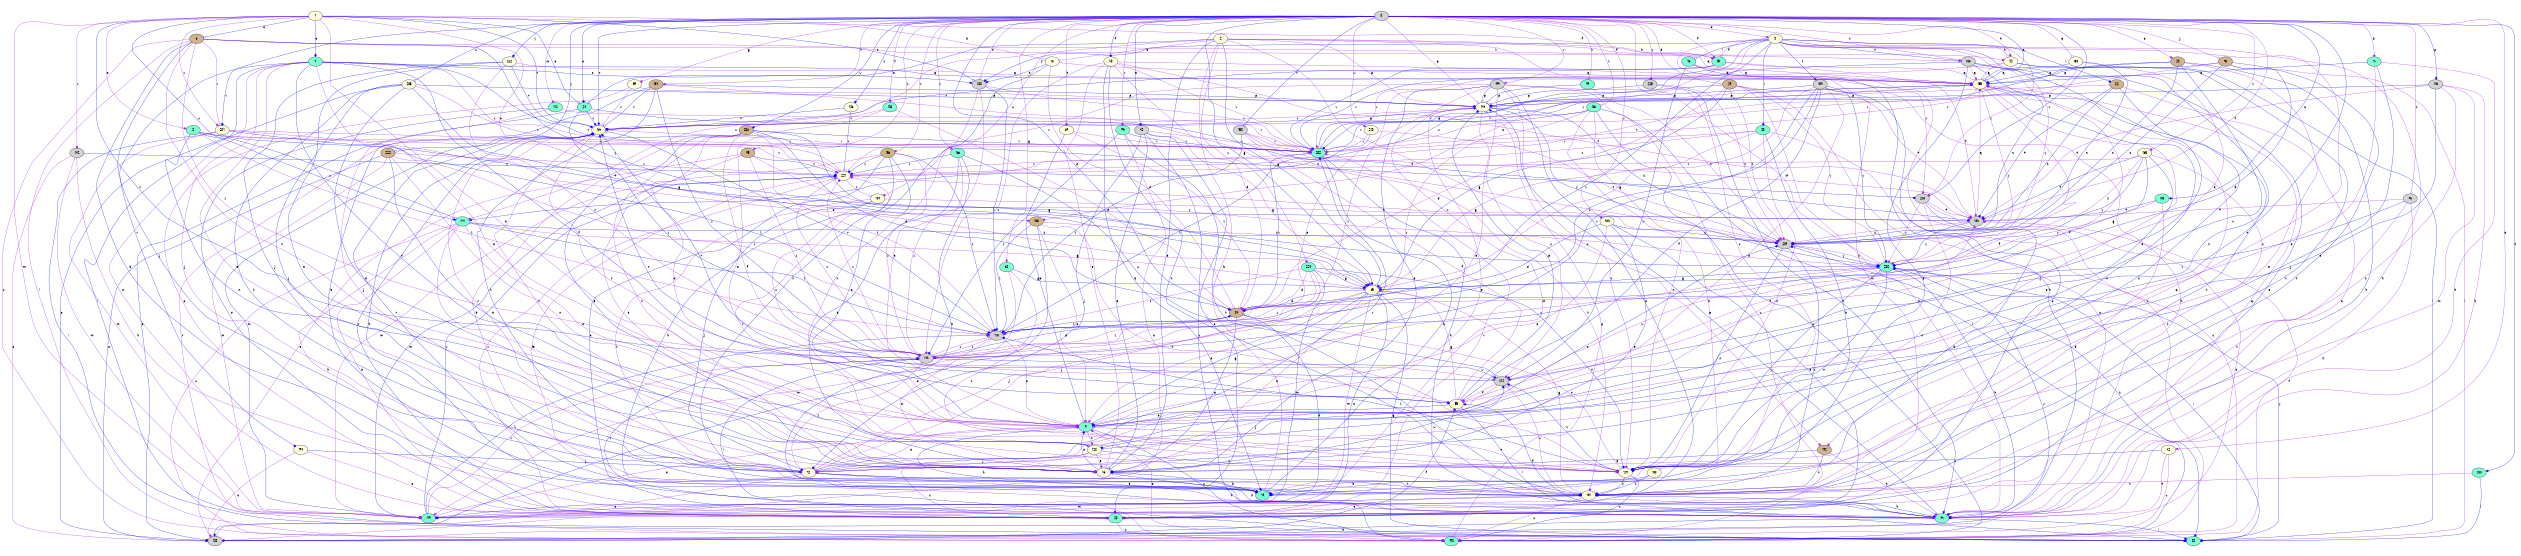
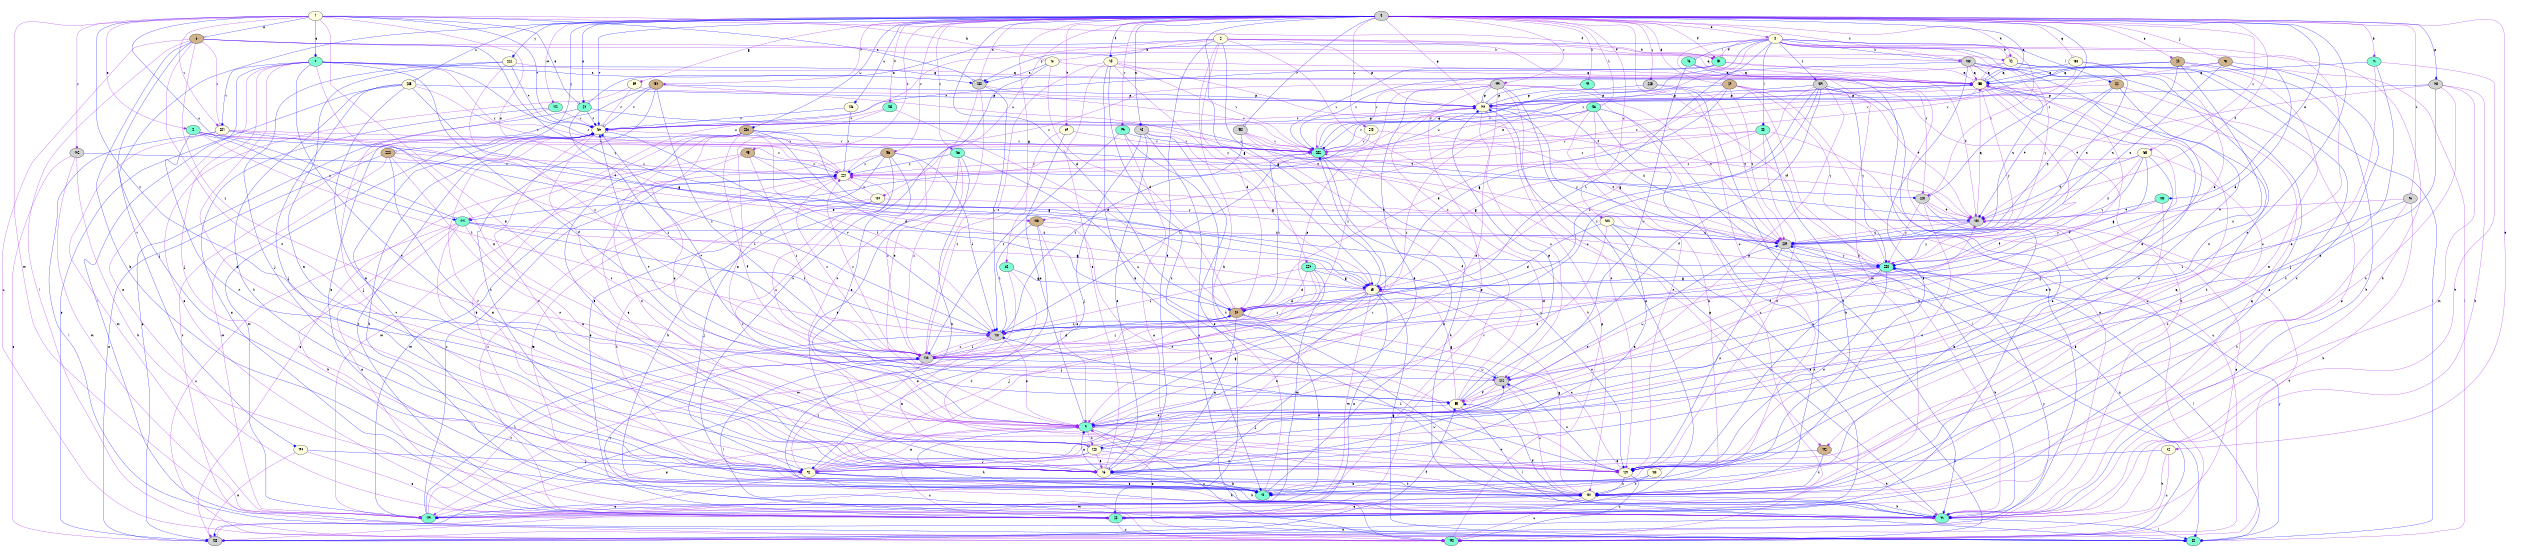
edge "112" -> "202": now "112" -> "164"
edge "221" -> "187": reversed
edge "69" -> "37": now "69" -> "173"
node "233": removed
